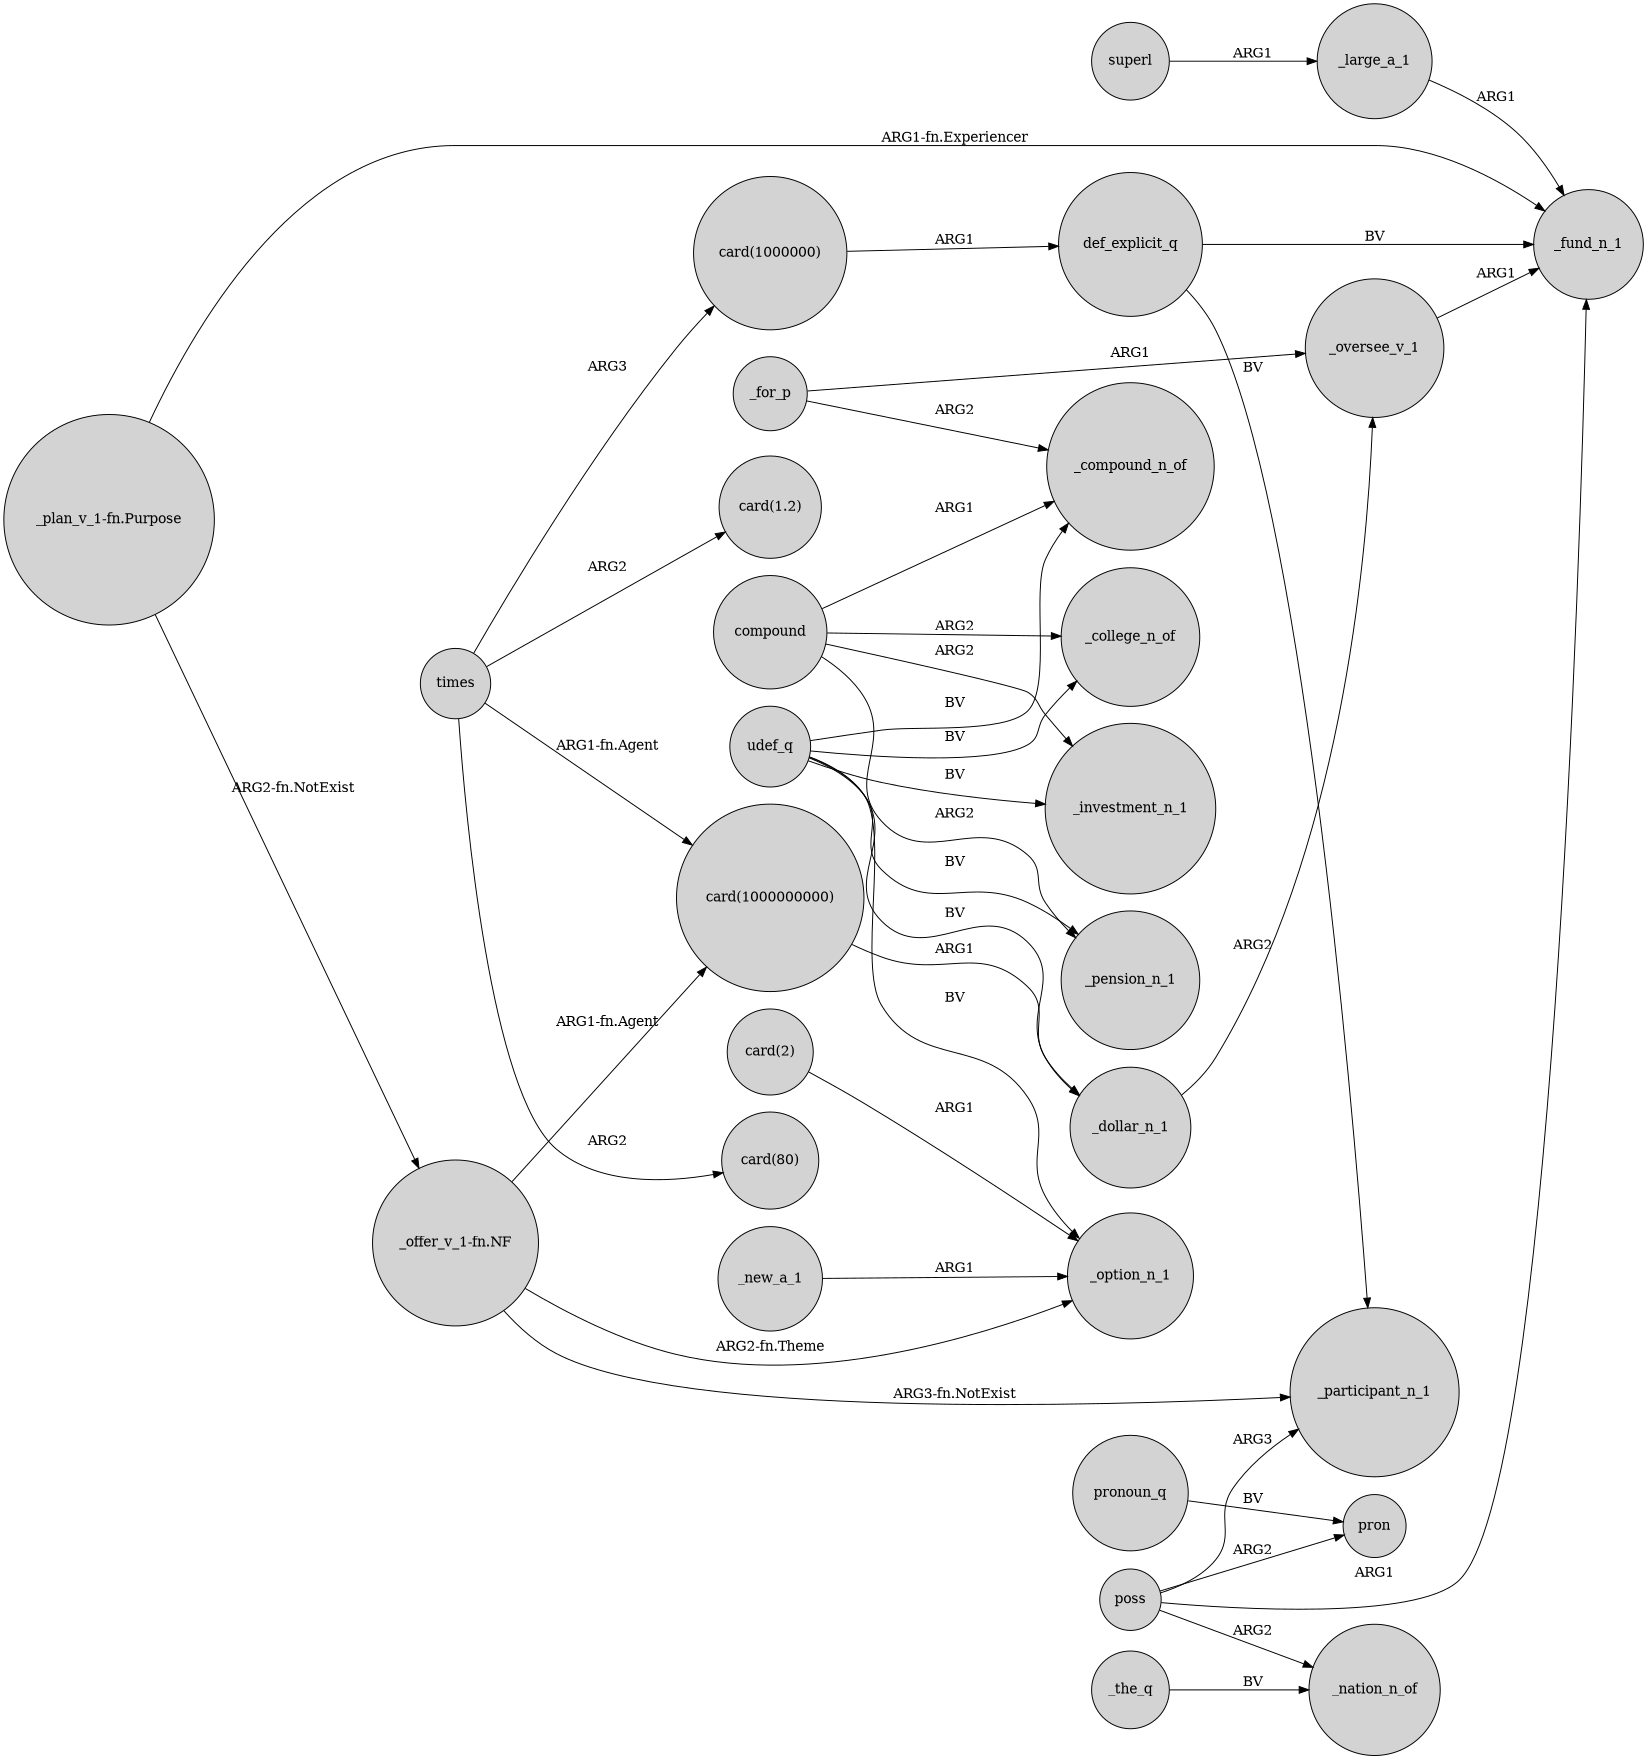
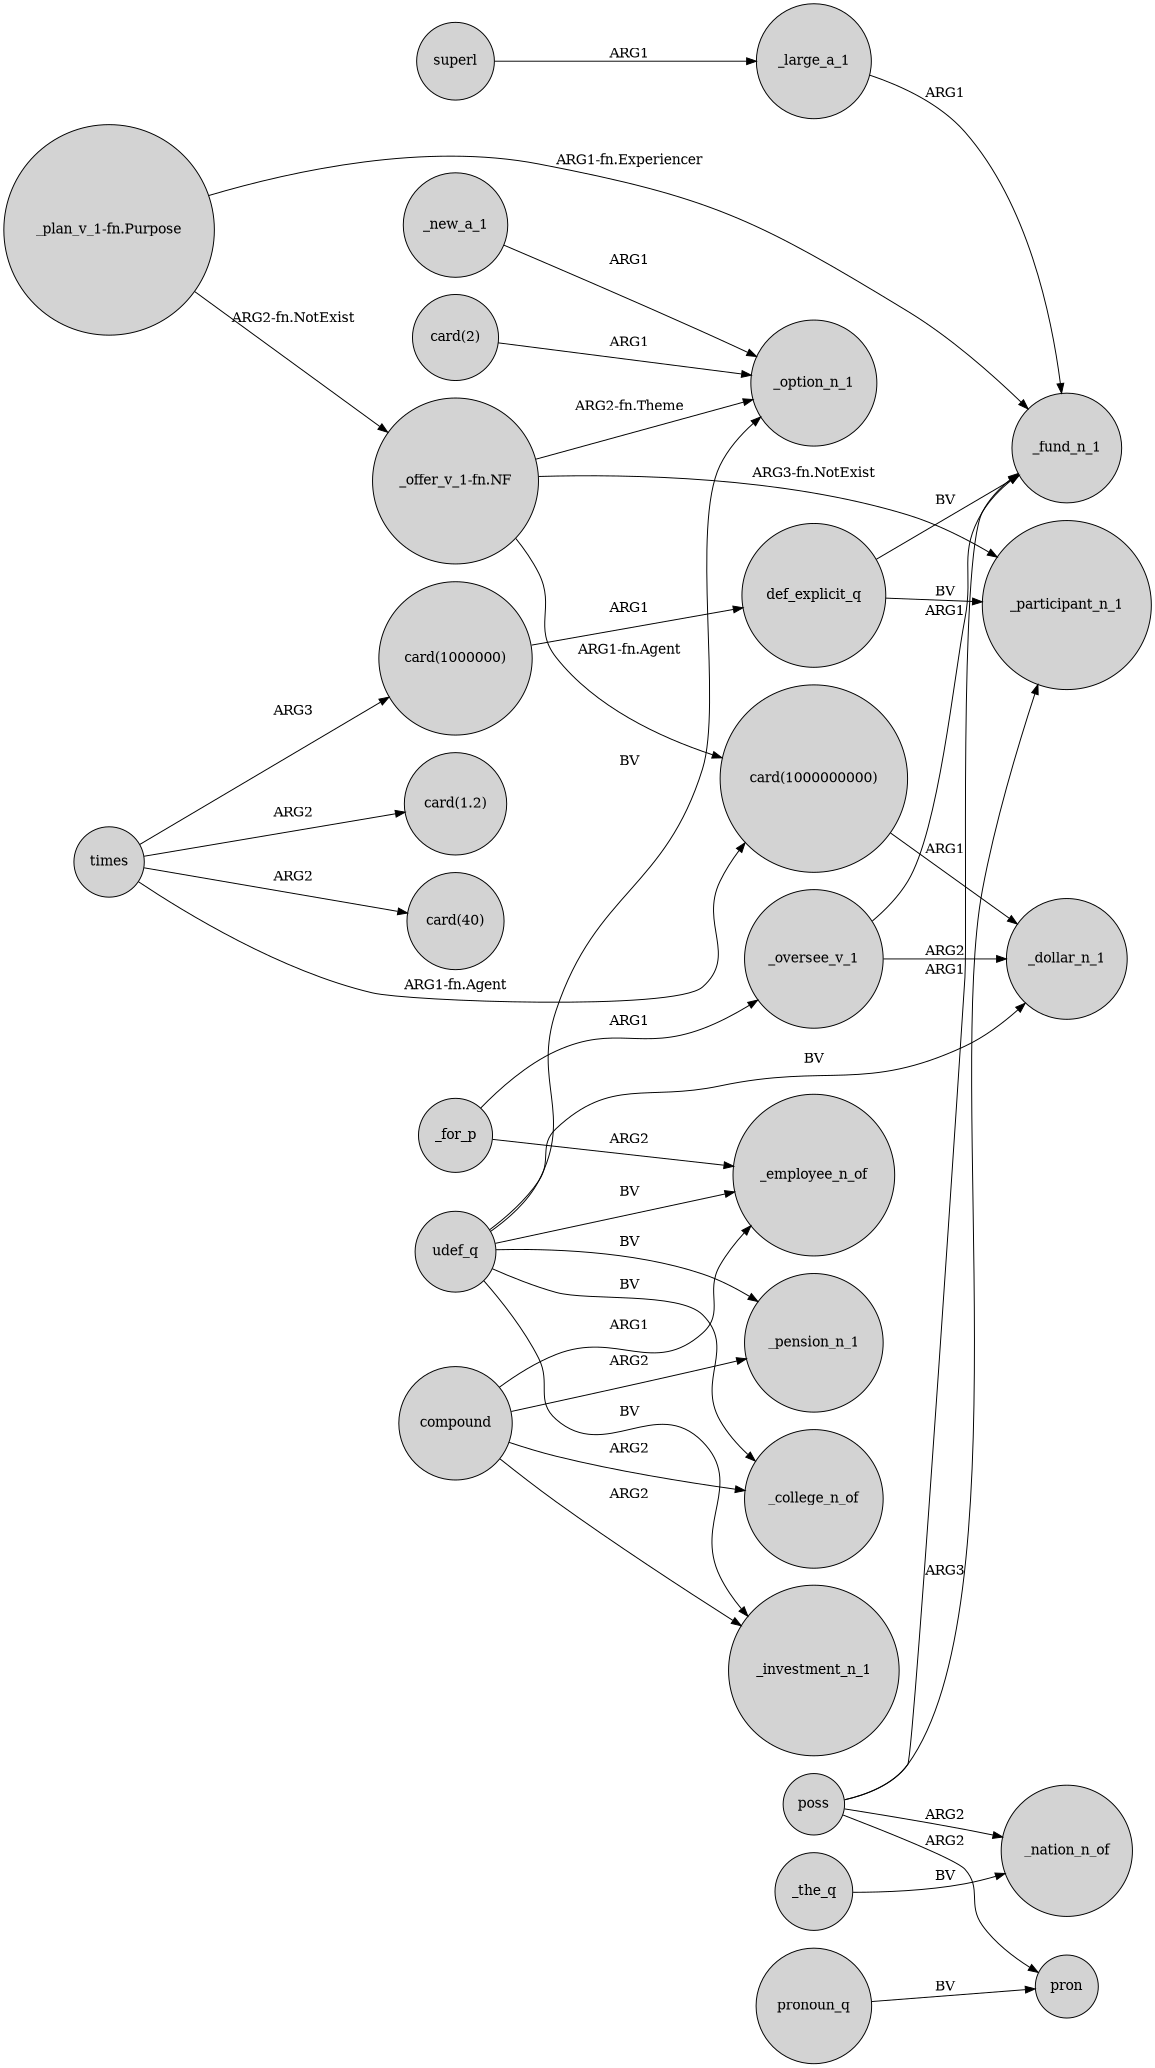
node "_compound_n_of": label "_compound_n_of" -> "_employee_n_of"
edge "_dollar_n_1" -> "_oversee_v_1": reversed
node "card(80)": label "card(80)" -> "card(40)"
